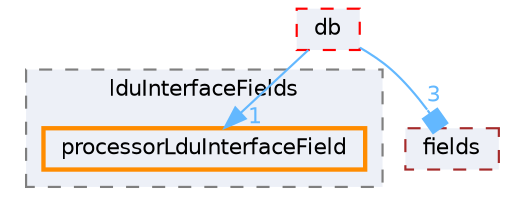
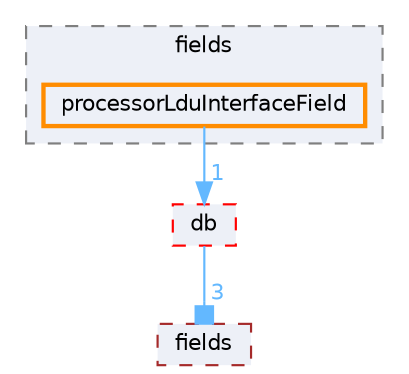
edge "db" -> "processorLduInterfaceField": reversed
cluster "lduInterfaceFields": label "lduInterfaceFields" -> "fields"
